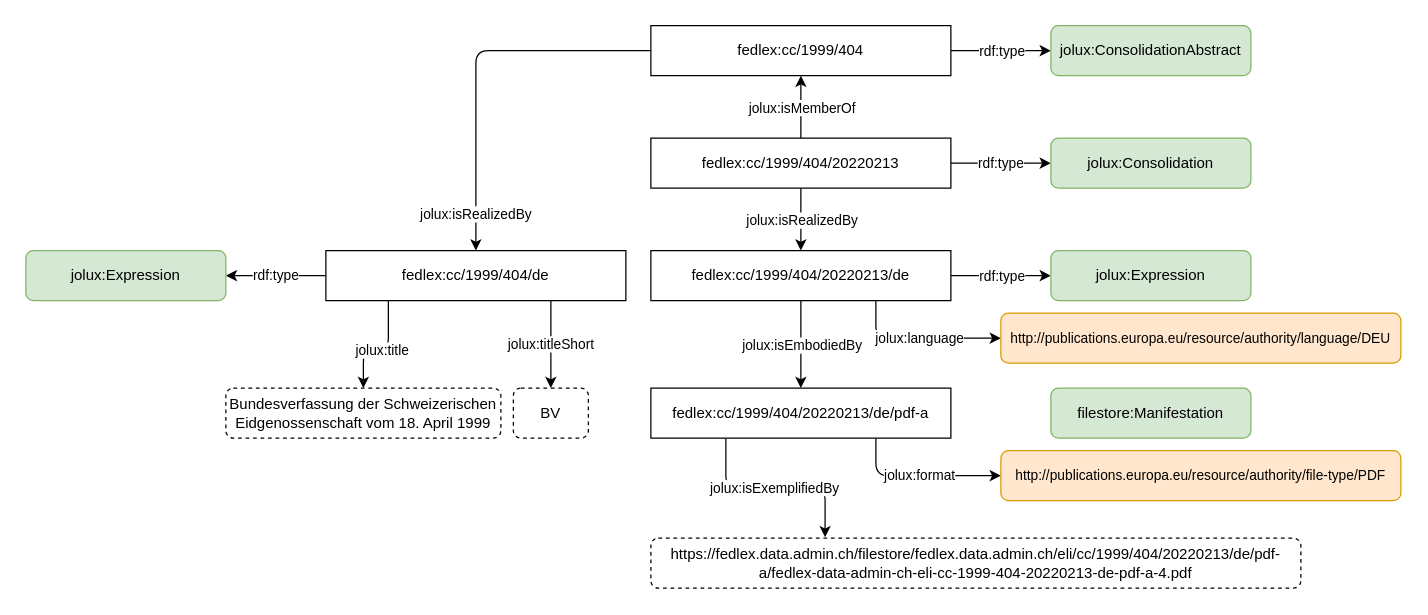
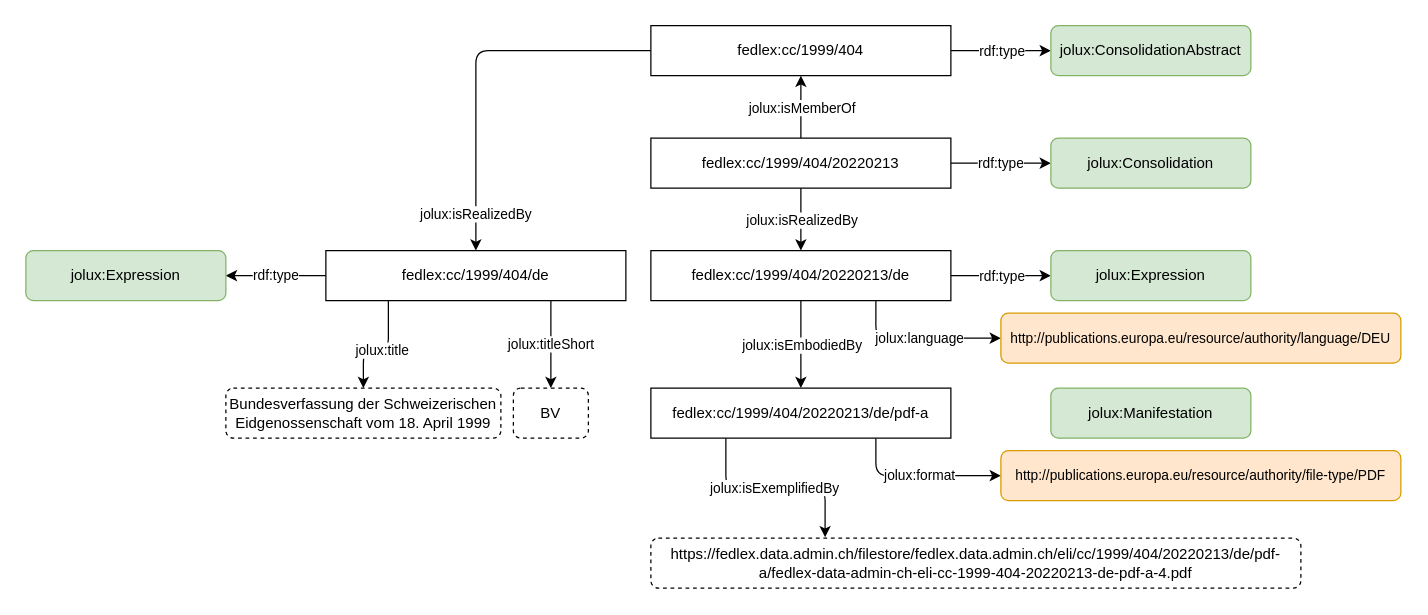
node "filestore:Manifestation": label "filestore:Manifestation" -> "jolux:Manifestation"
